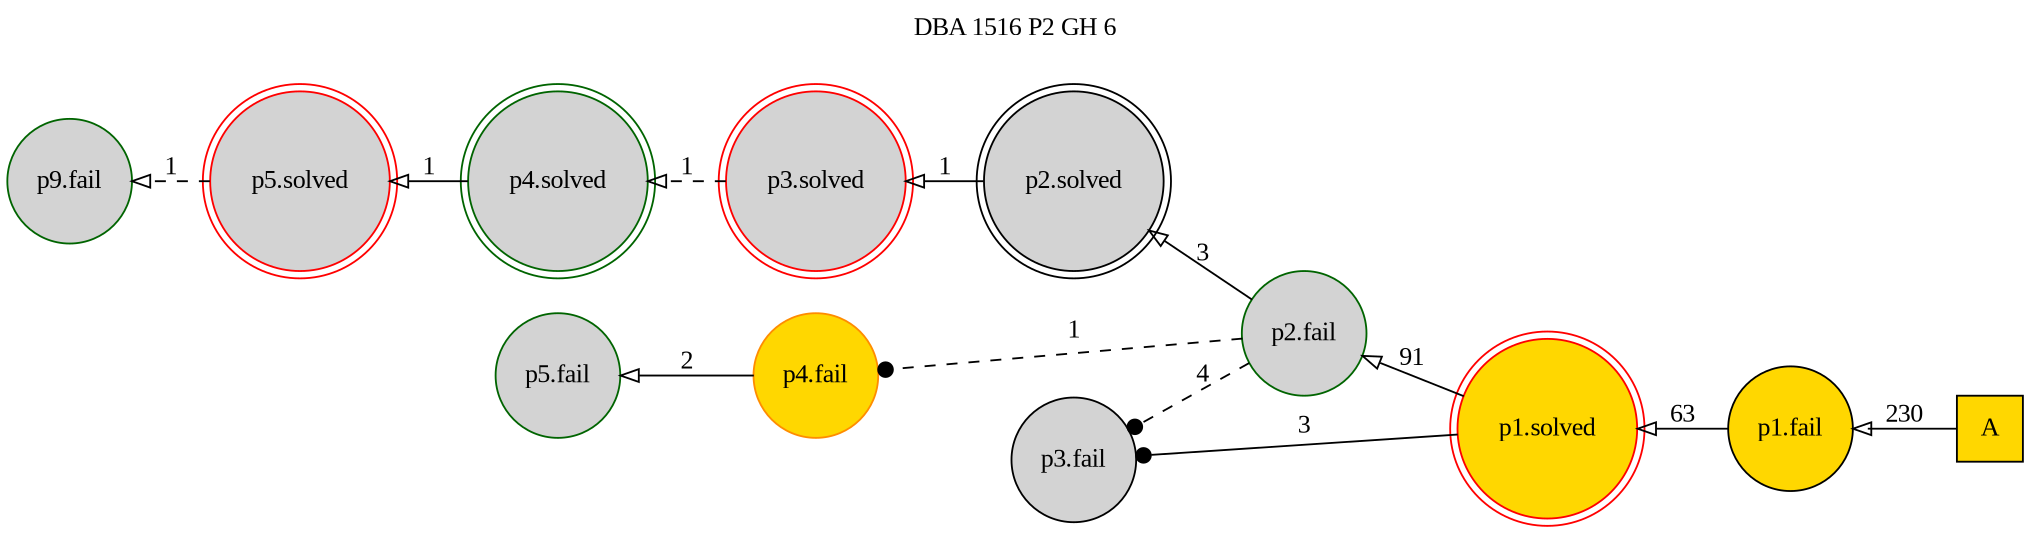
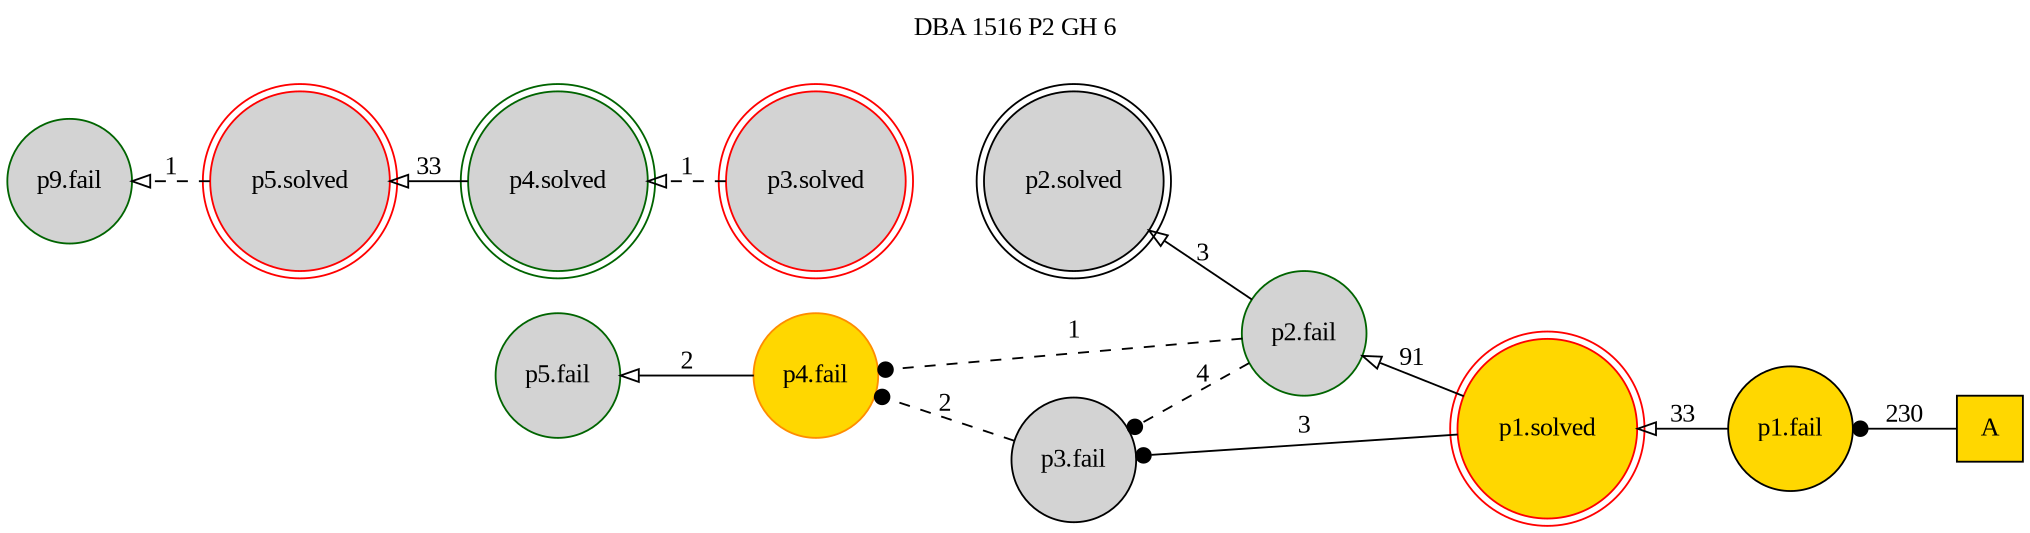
edge "p4.solved" -> "p5.solved": label "1" -> "33"
edge "p2.solved" -> "p3.solved": removed, label "1"
edge "p1.fail" -> "p1.solved": label "63" -> "33"
edge "p3.fail" -> "p4.fail": added, label "2"
edge "A" -> "p1.fail": arrowhead onormal -> dot
